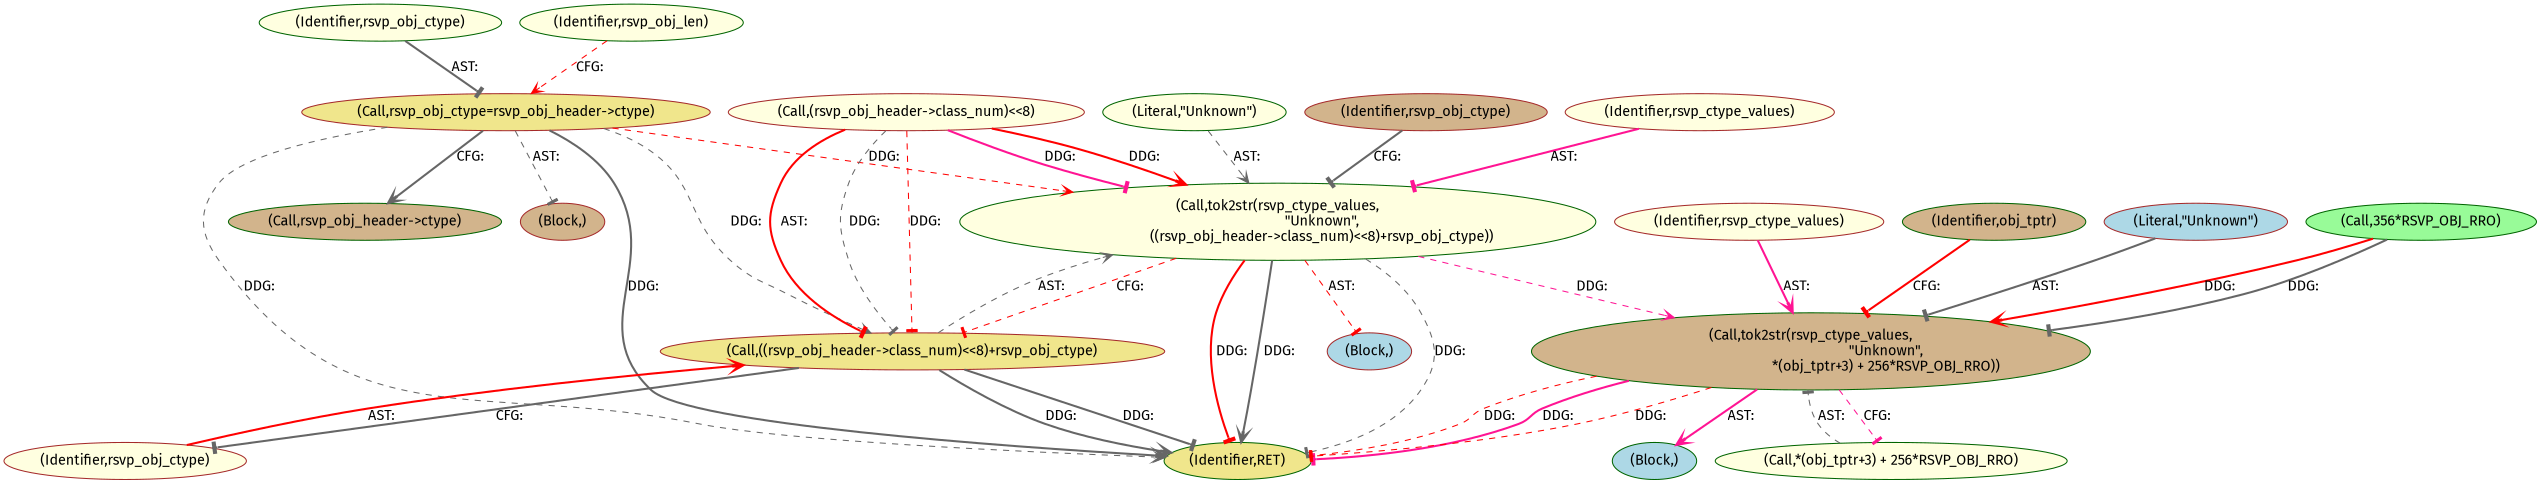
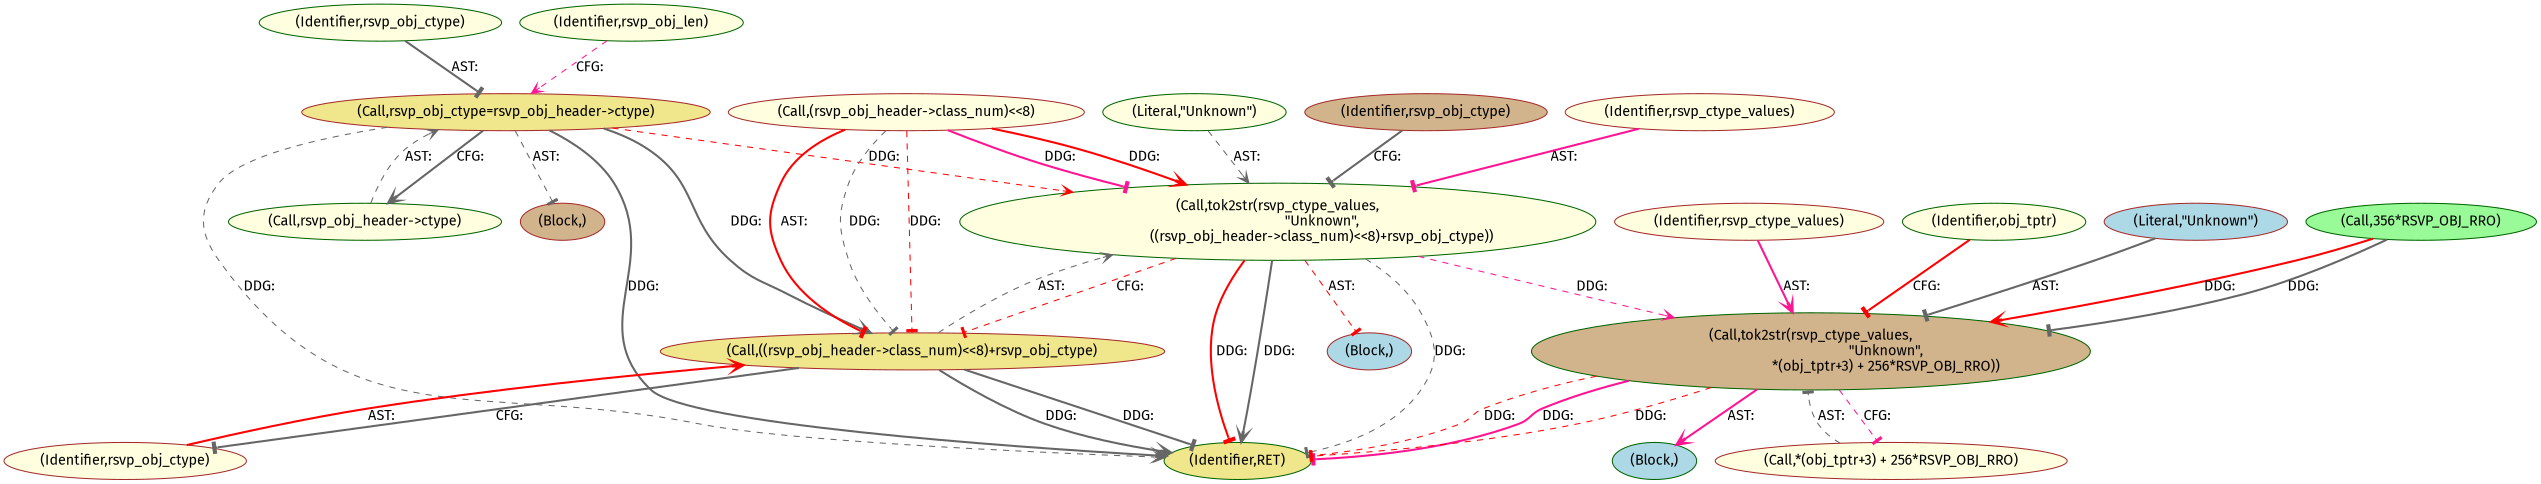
edge "(Identifier,rsvp_obj_len)" -> "(Call,rsvp_obj_ctype=rsvp_obj_header->ctype)": color red -> deeppink
edge "(Call,rsvp_obj_header->ctype)" -> "(Call,rsvp_obj_ctype=rsvp_obj_header->ctype)": added, label "AST:"
node "(Call,rsvp_obj_header->ctype)": fillcolor tan -> lightyellow
node "(Identifier,obj_tptr)": fillcolor tan -> lightyellow
edge "(Call,rsvp_obj_ctype=rsvp_obj_header->ctype)" -> "(Call,((rsvp_obj_header->class_num)<<8)+rsvp_obj_ctype)": style dashed -> bold
node "(Call,*(obj_tptr+3) + 256*RSVP_OBJ_RRO)": color darkgreen -> brown
